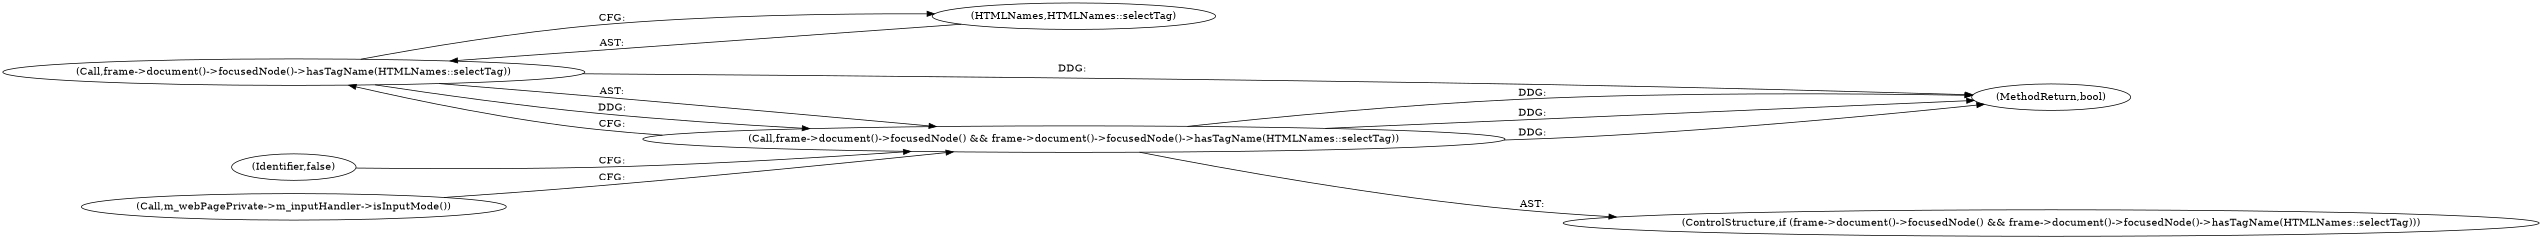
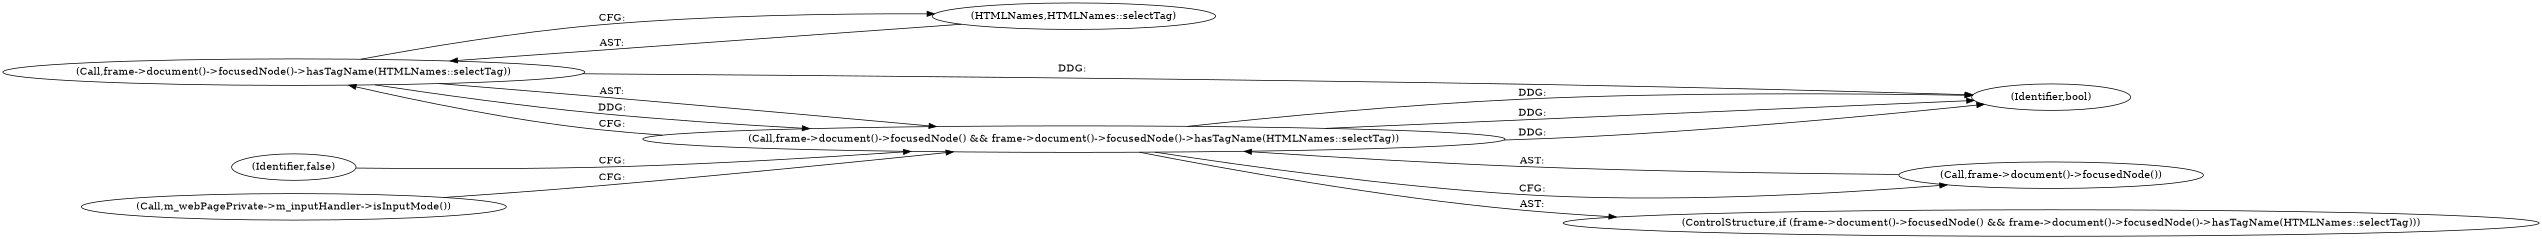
node "(MethodReturn,bool)": label "(MethodReturn,bool)" -> "(Identifier,bool)"
node "(Call,frame->document()->focusedNode())": added
